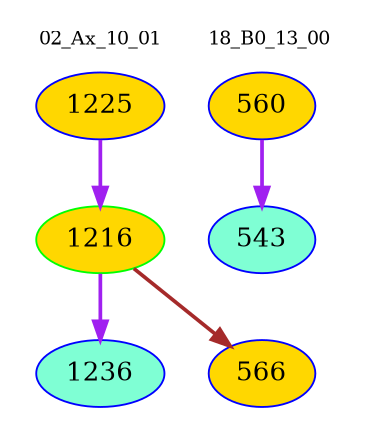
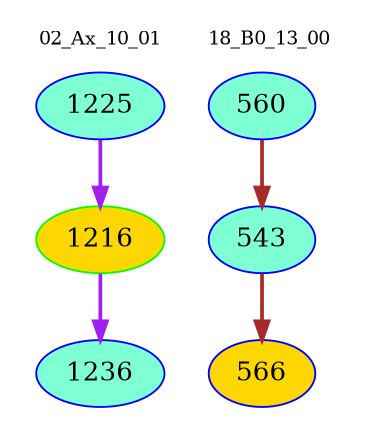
node "1225": fillcolor gold -> aquamarine
node "560": fillcolor gold -> aquamarine
edge "560" -> "543": color purple -> brown
edge "1216" -> "566": now "543" -> "566"
